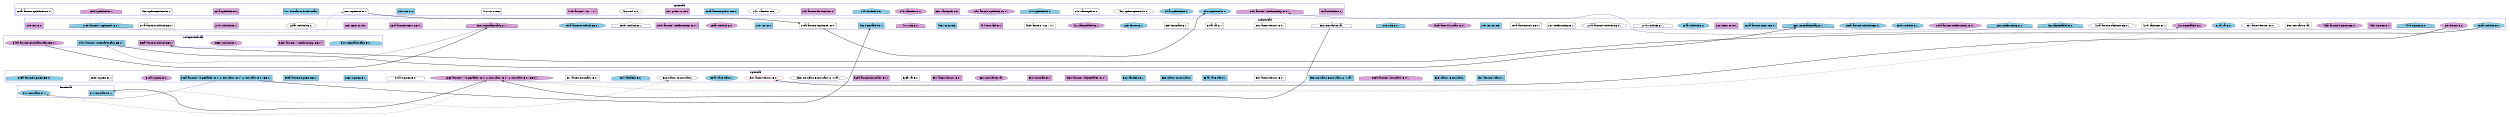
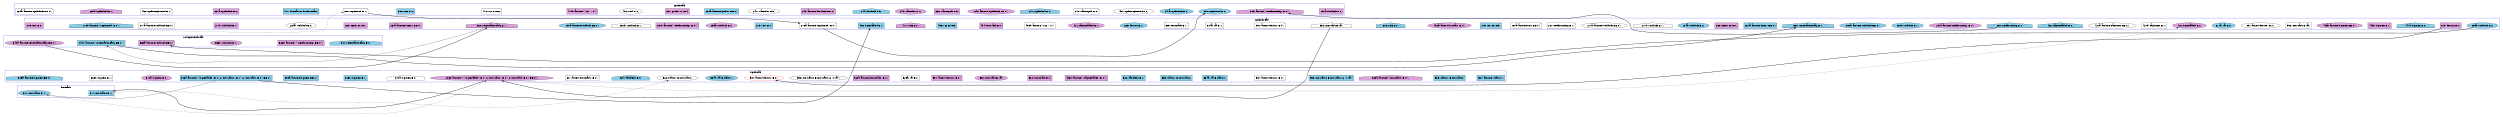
node "615: dev_on = 0;": shape ellipse -> box
edge "292: netif_running = 0;" -> "399: assume(!(netif_running != 0));": style solid -> bold
cluster "dev_thread": label "dev_thread" -> "dev_task"
